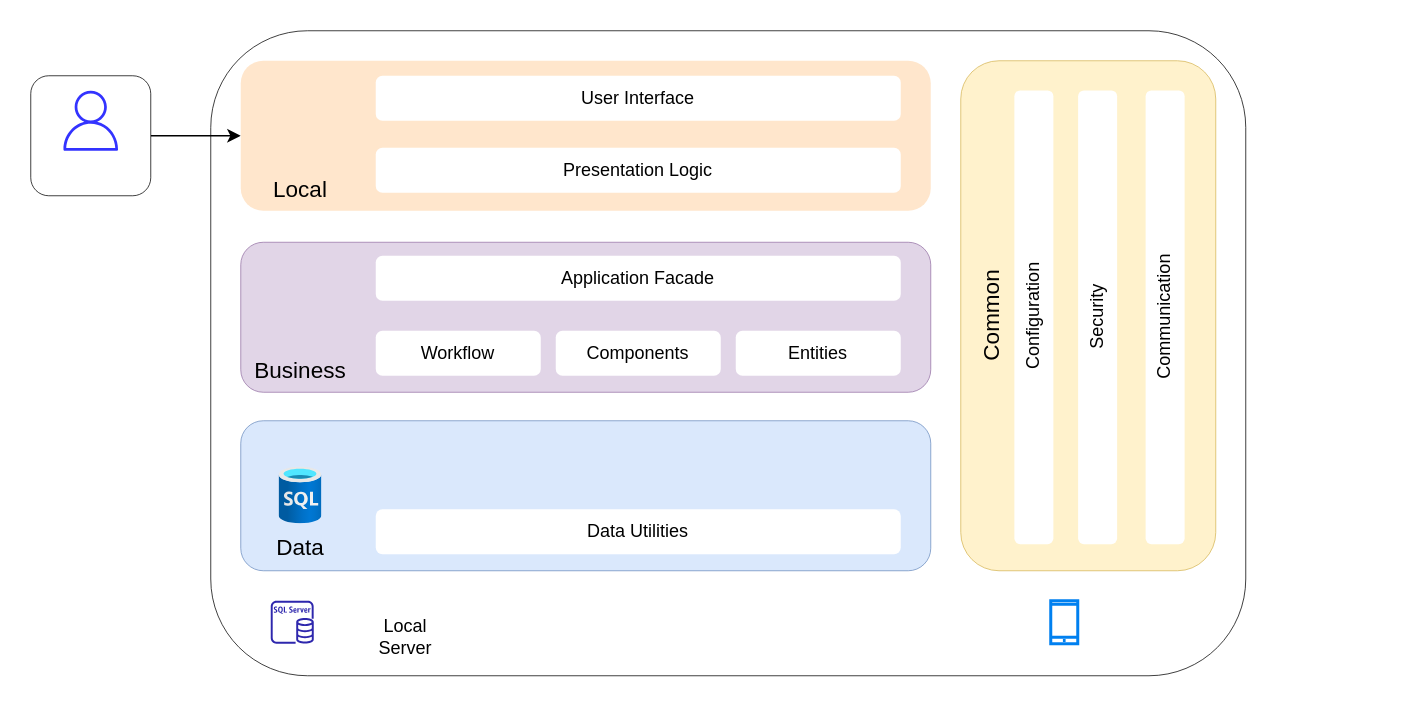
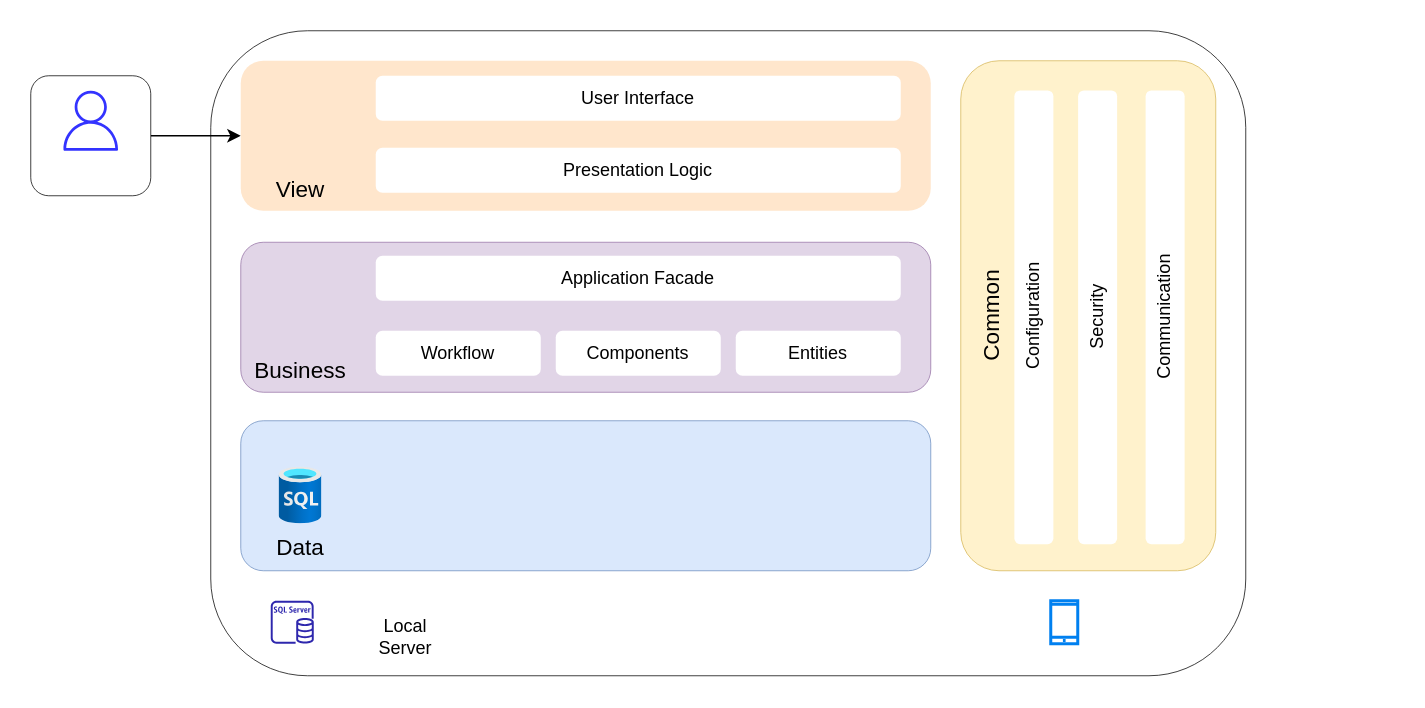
node "Local": label "Local" -> "View"
node "Data Utilities": removed
